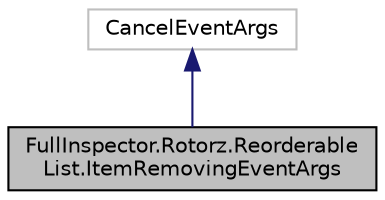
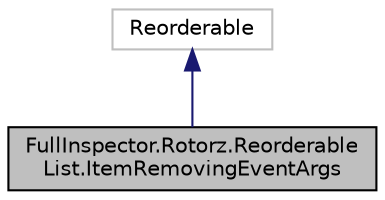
node "CancelEventArgs": label "CancelEventArgs" -> "Reorderable"
